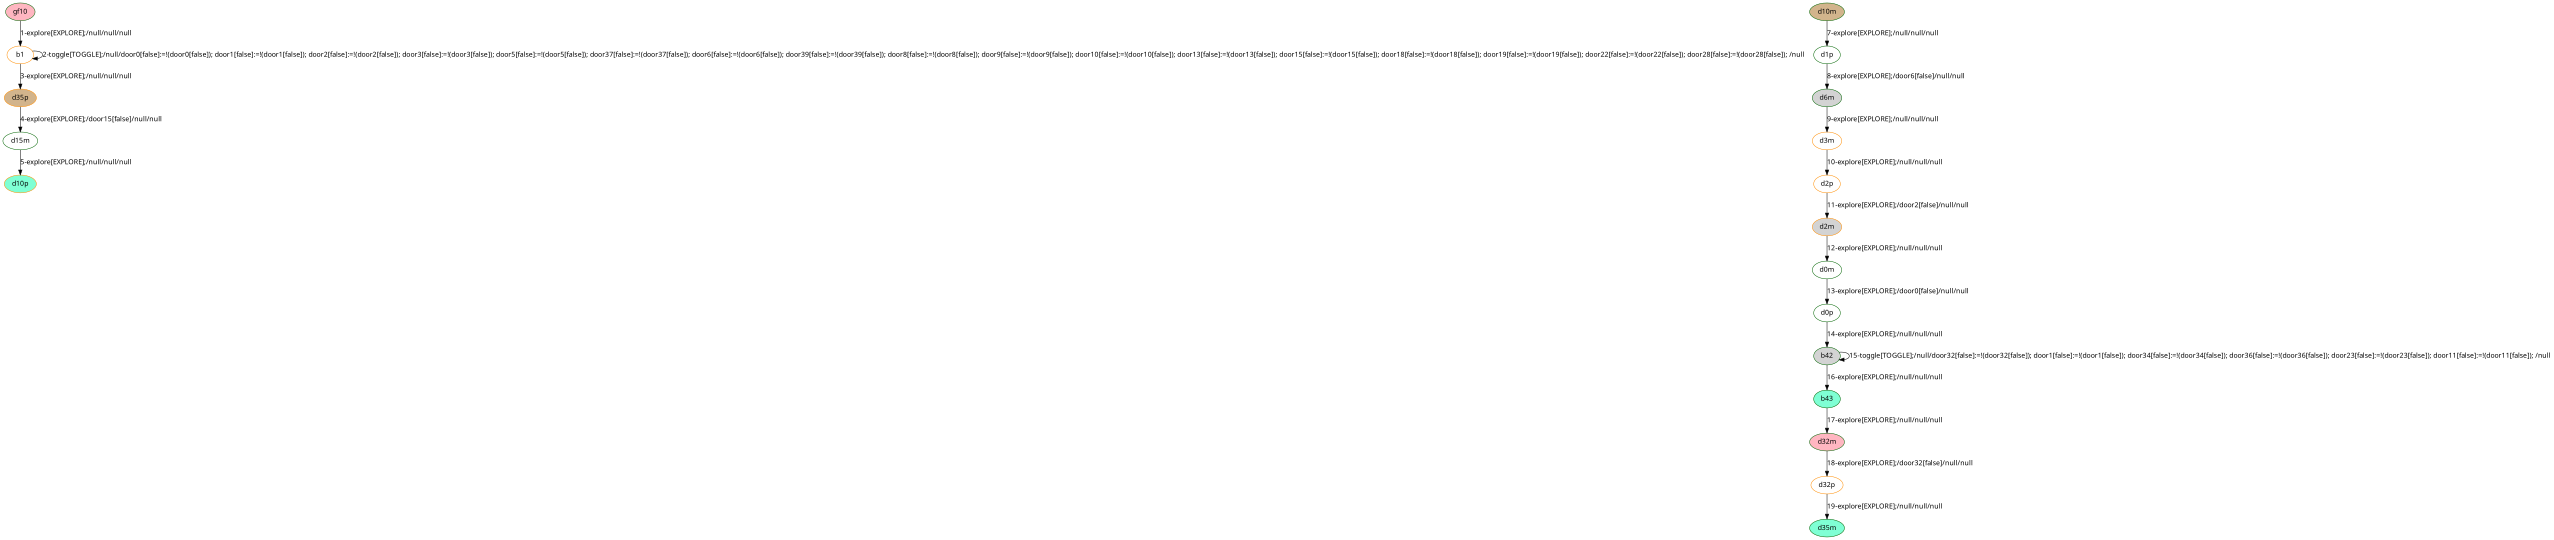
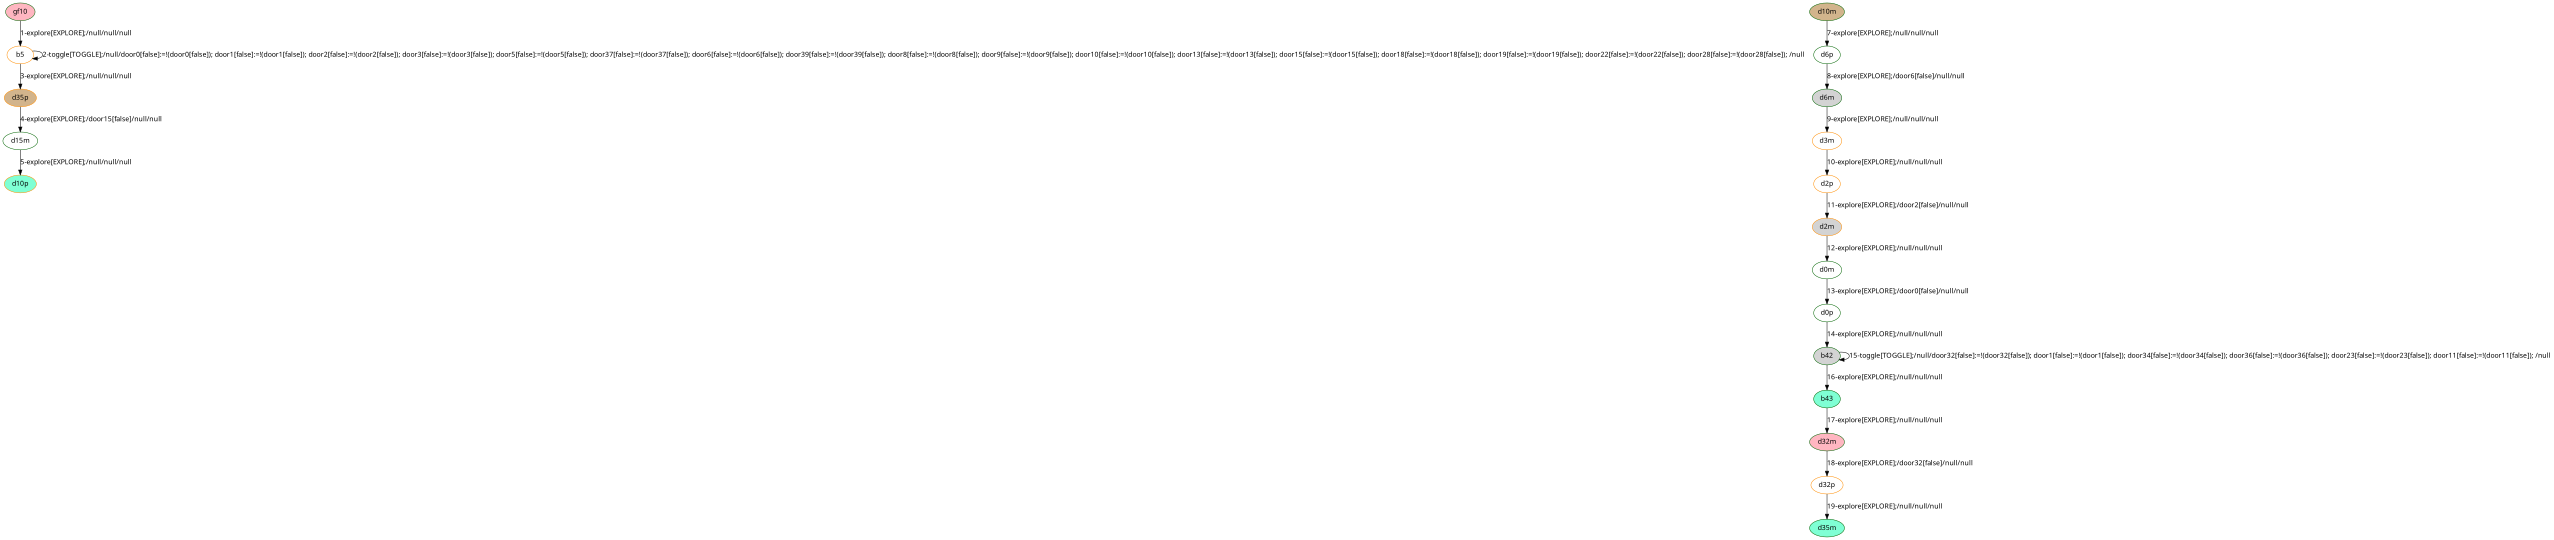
node "b1": label "b1" -> "b5"
node "d1p": label "d1p" -> "d6p"
